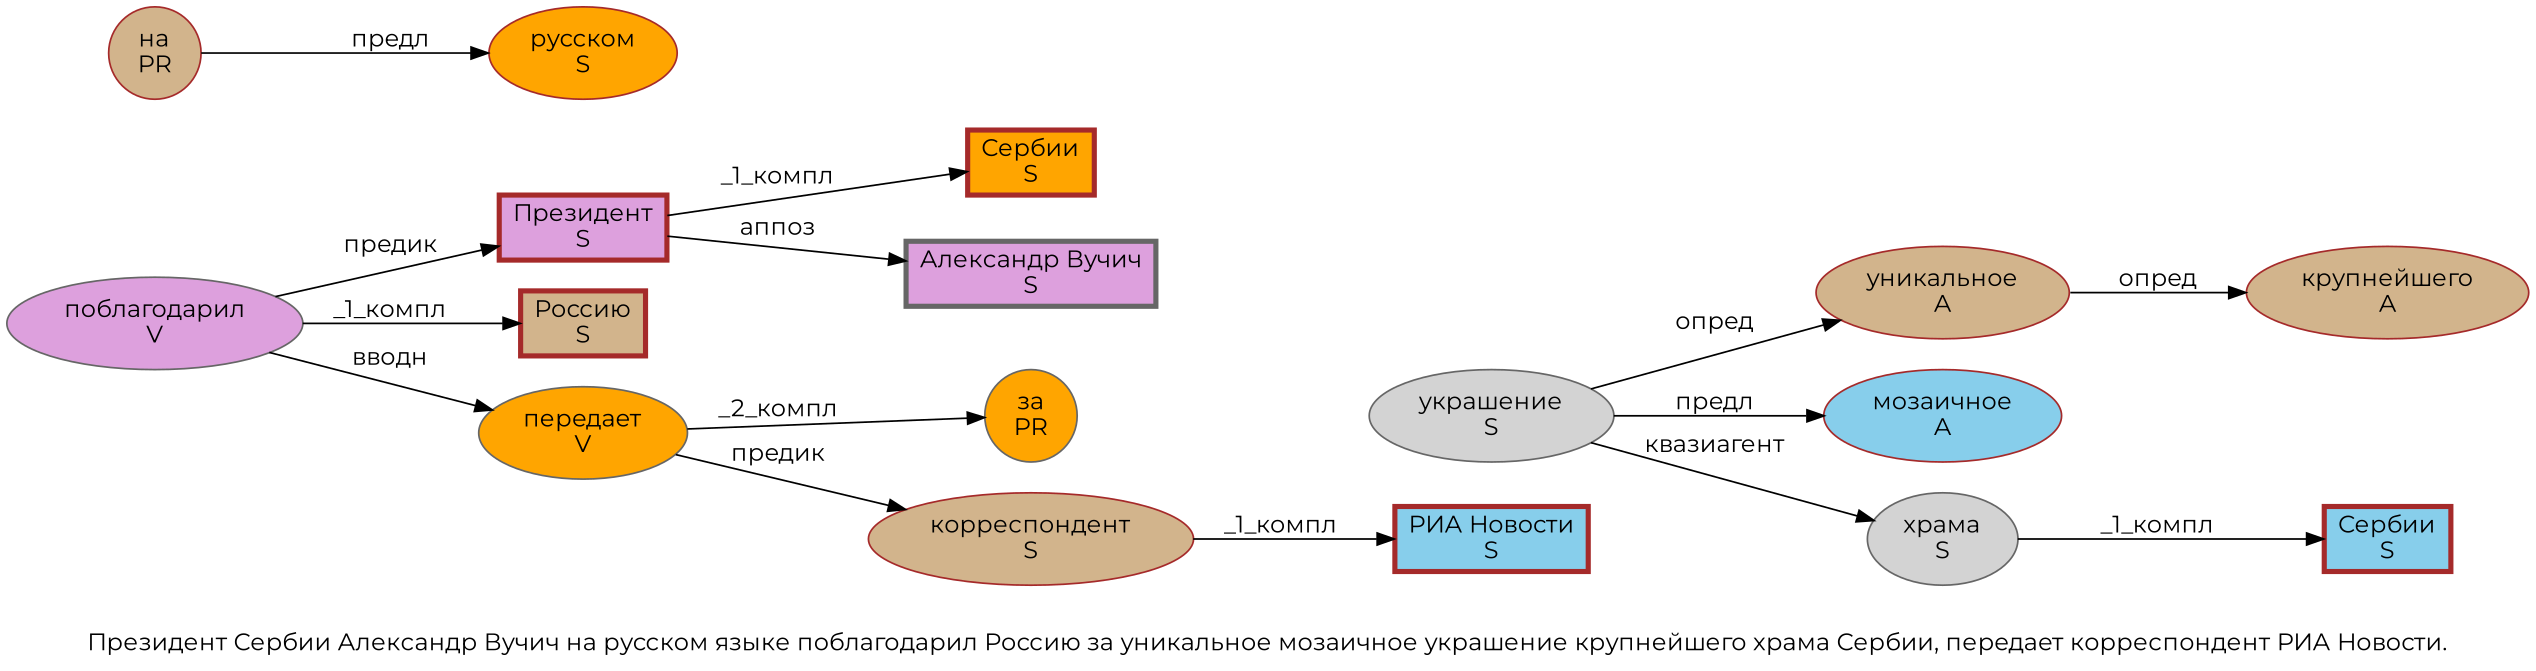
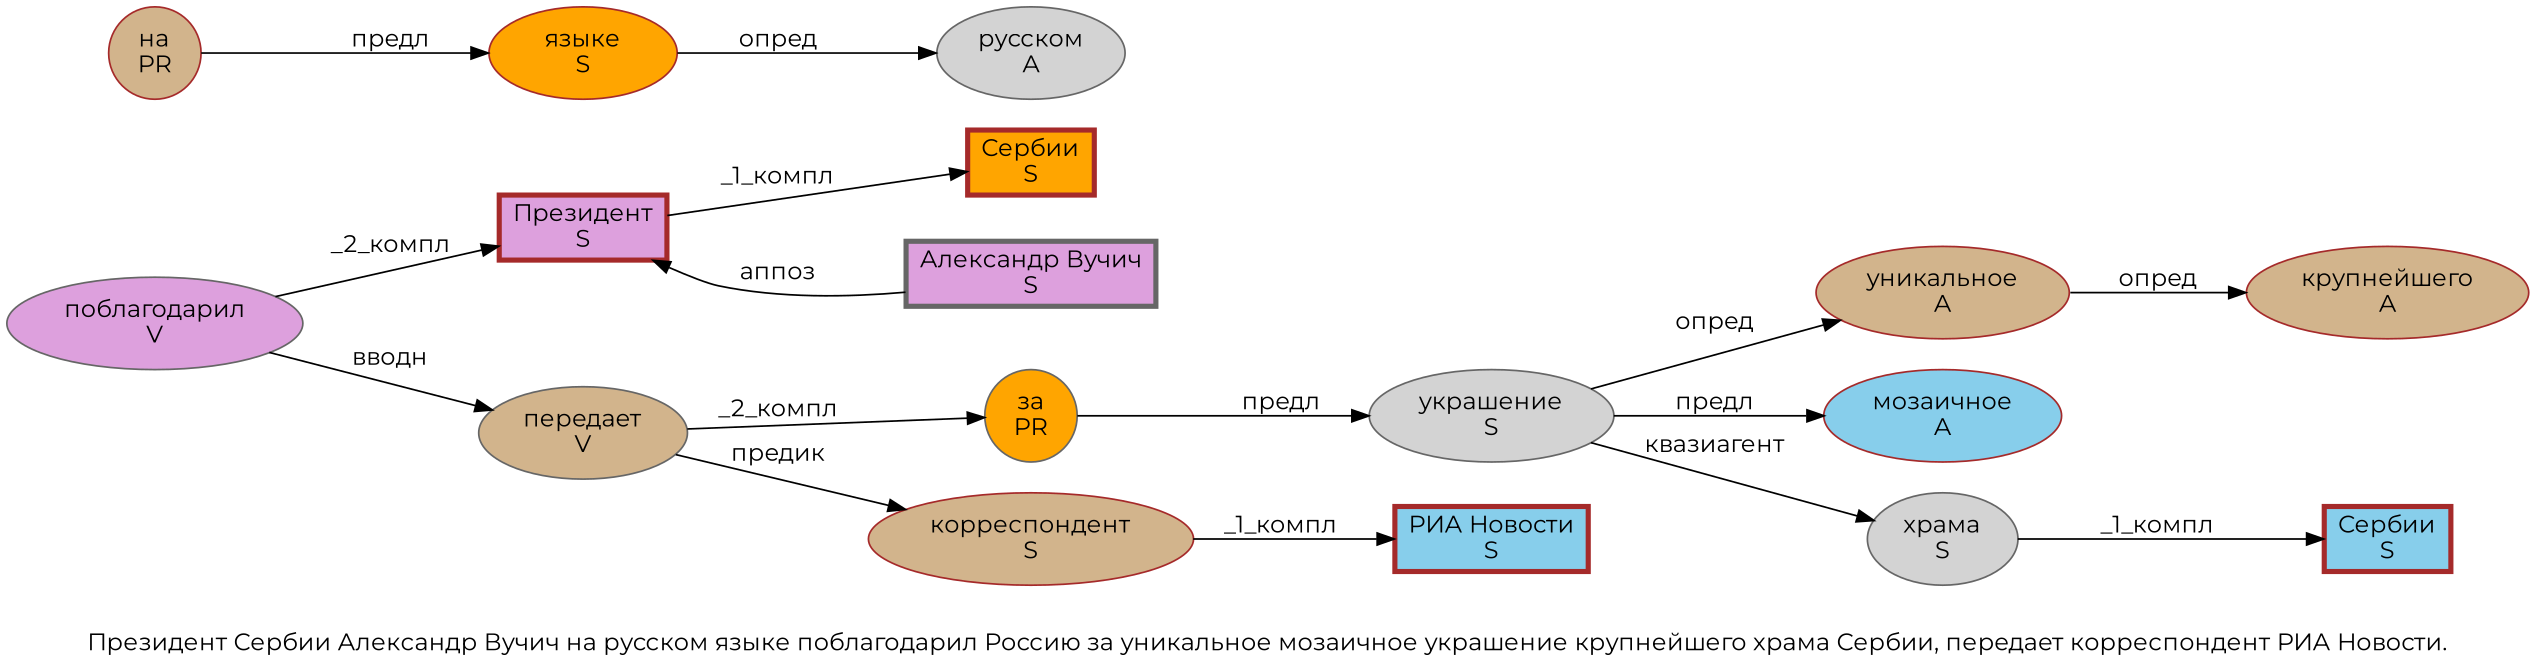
node "русском S": label "русском S" -> "языке S"
node "русском A": added
edge "поблагодарил V" -> "Президент S": label "предик" -> "_2_компл"
edge "Президент S" -> "Александр Вучич S": reversed
node "Россию S": removed
edge "за PR" -> "украшение S": added, label "предл"
node "передает V": fillcolor orange -> tan
